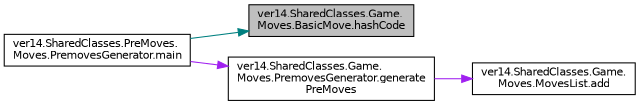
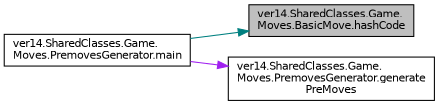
node "ver14.SharedClasses.PreMoves. Moves.PremovesGenerator.main": label "ver14.SharedClasses.PreMoves. Moves.PremovesGenerator.main" -> "ver14.SharedClasses.Game. Moves.PremovesGenerator.main"
node "ver14.SharedClasses.Game. Moves.MovesList.add": removed
